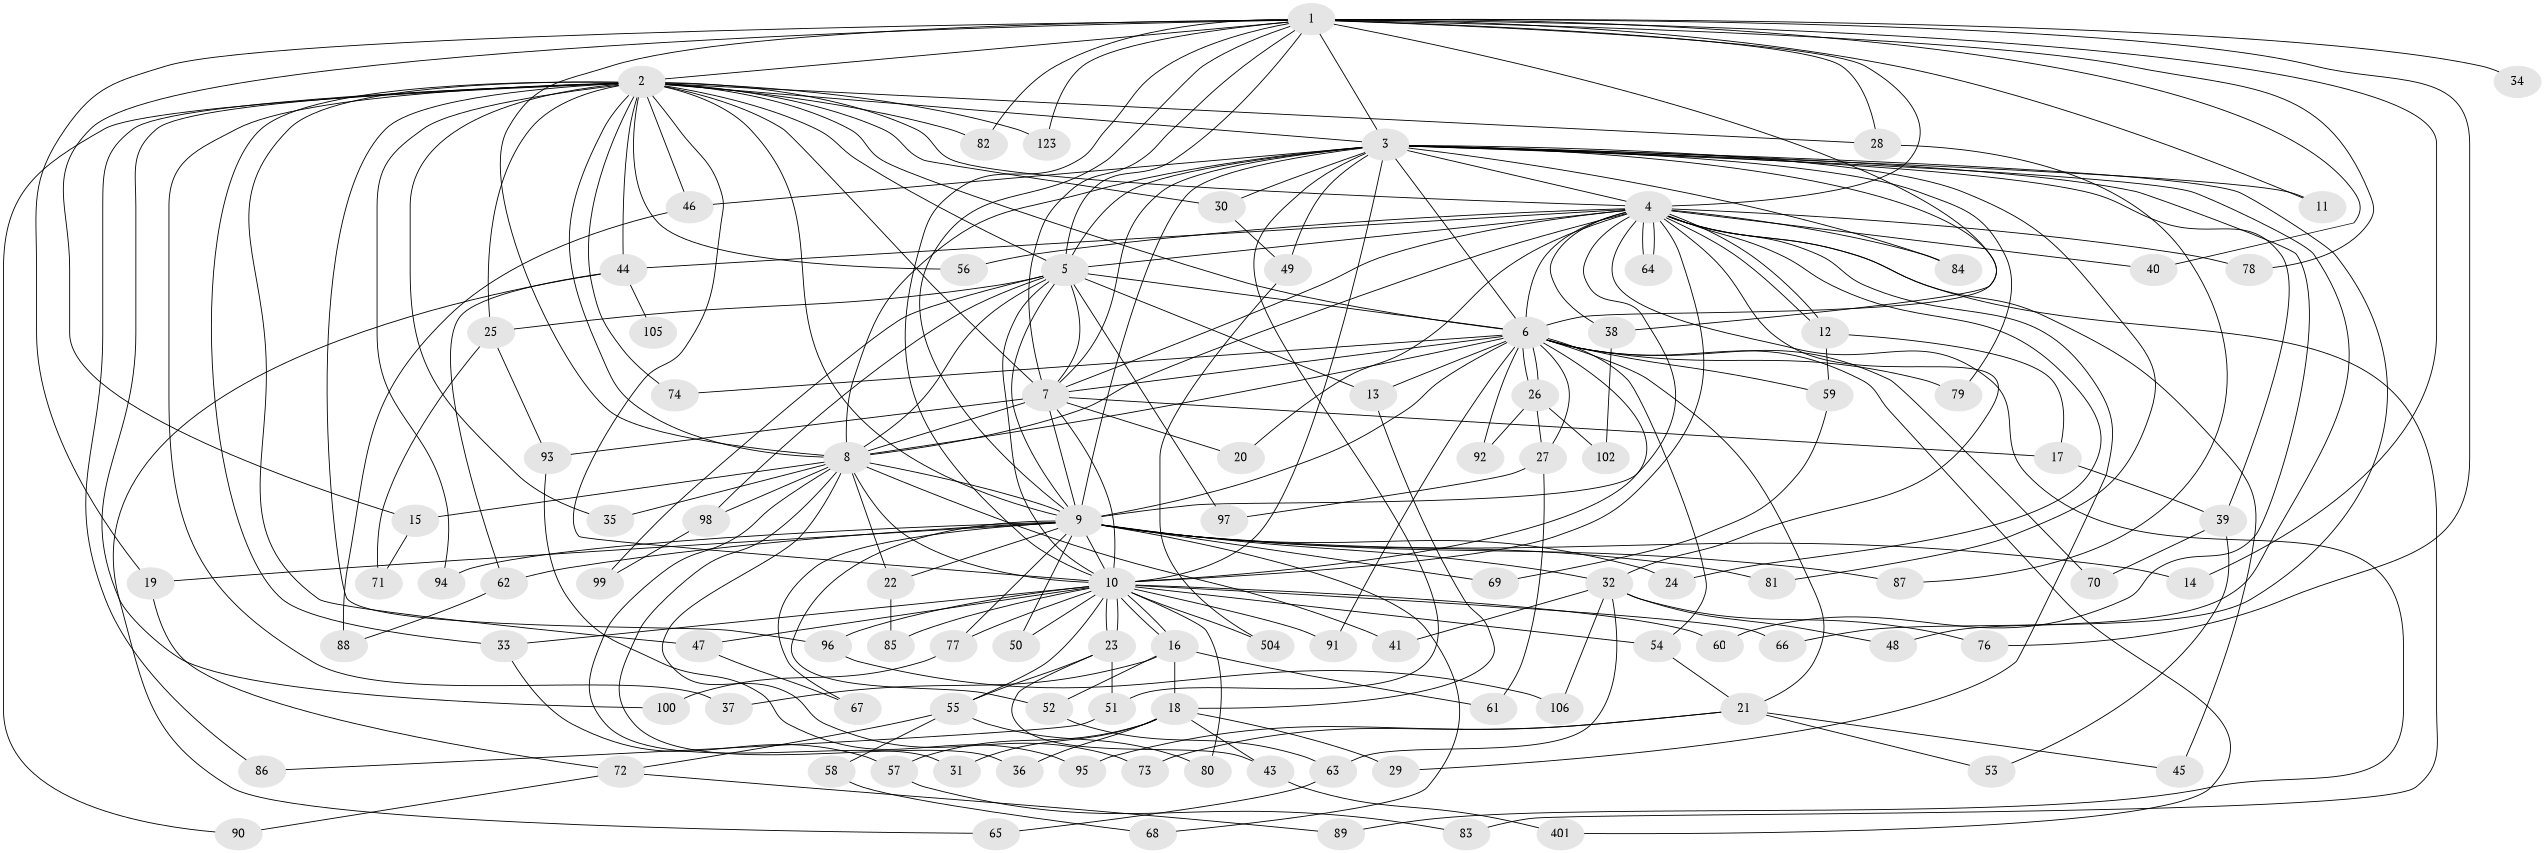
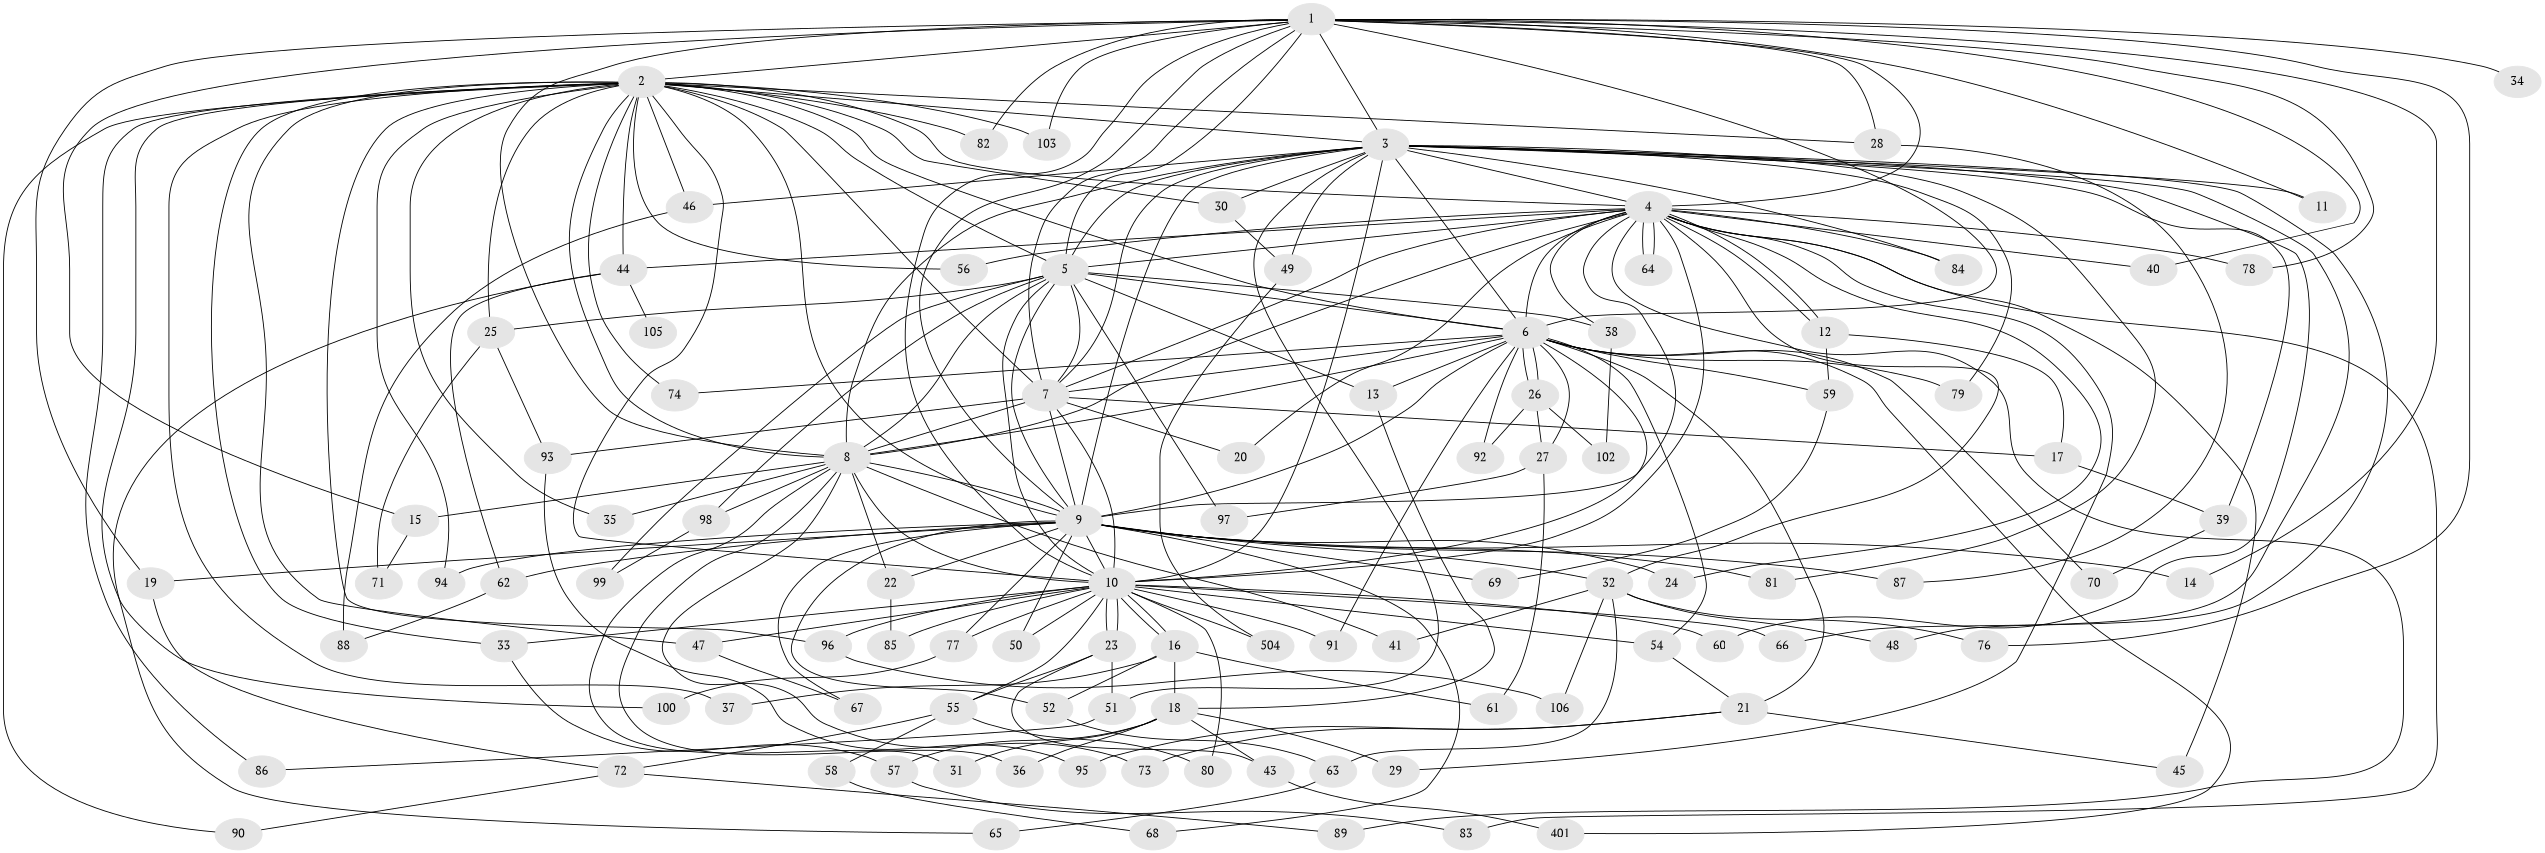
node "123": label "123" -> "103"
edge "3" -- "38": now "5" -- "38"
node "53": removed
